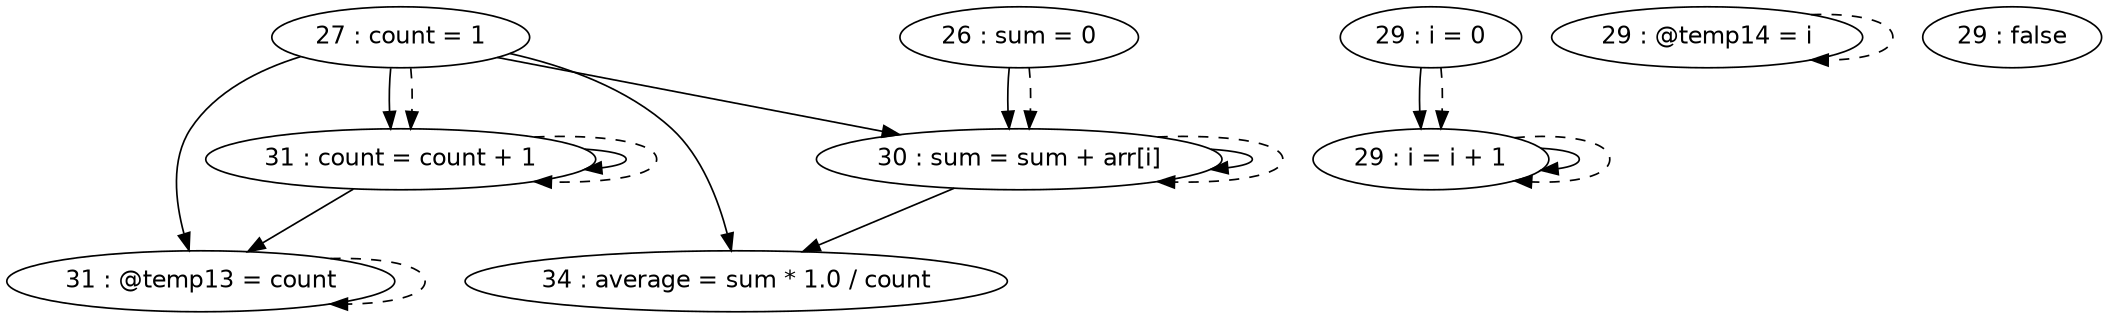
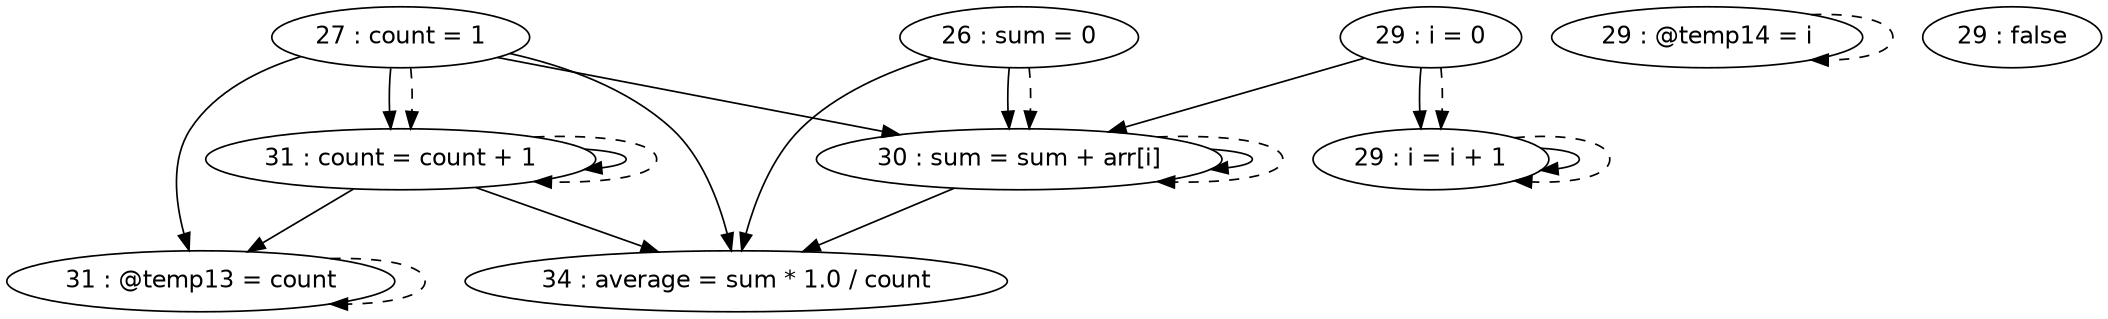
edge "29 : i = 0" -> "30 : sum = sum + arr[i]": added
edge "26 : sum = 0" -> "34 : average = sum * 1.0 / count": added
edge "31 : count = count + 1" -> "34 : average = sum * 1.0 / count": added
